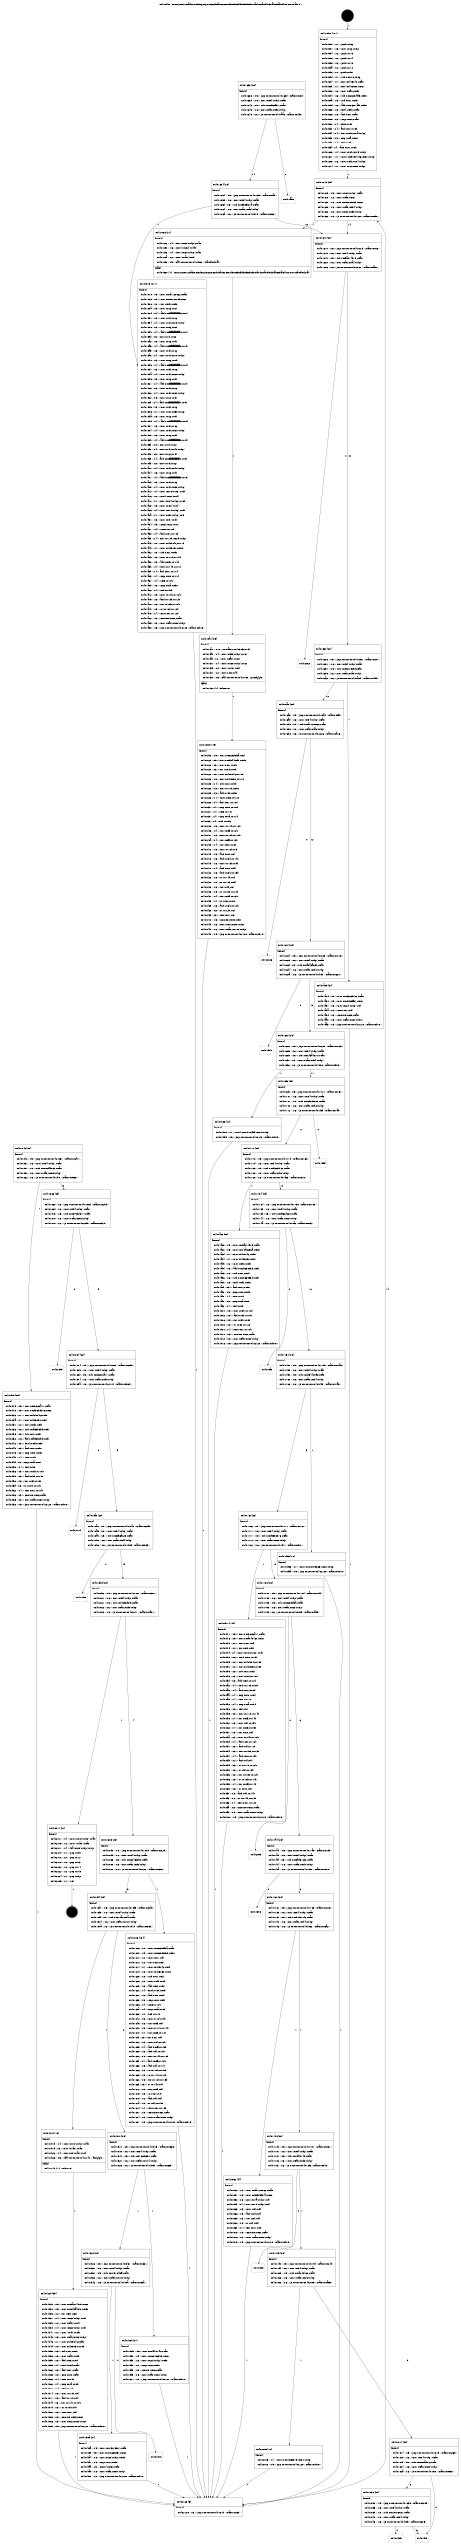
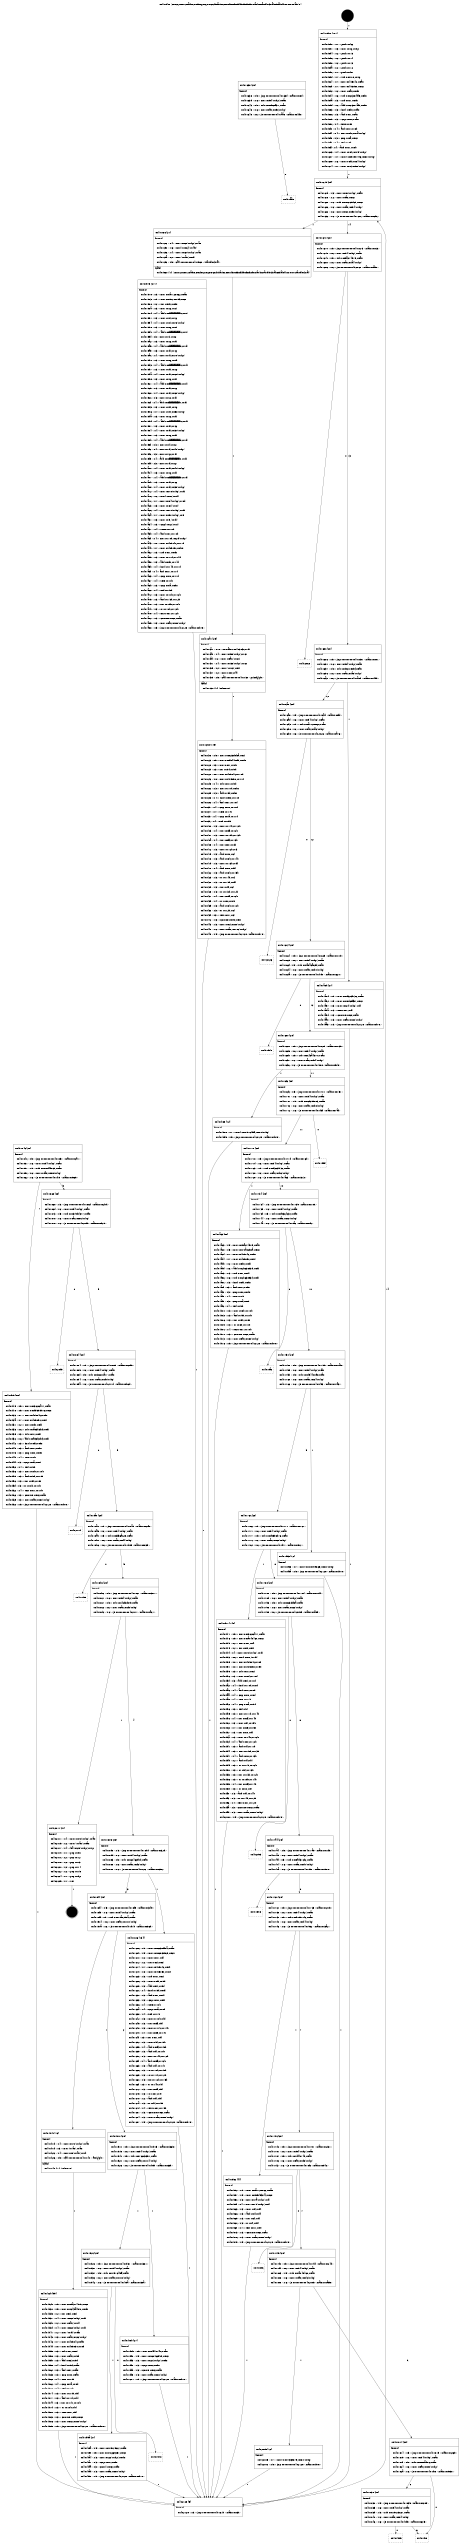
node "0x401654 [28]": removed
